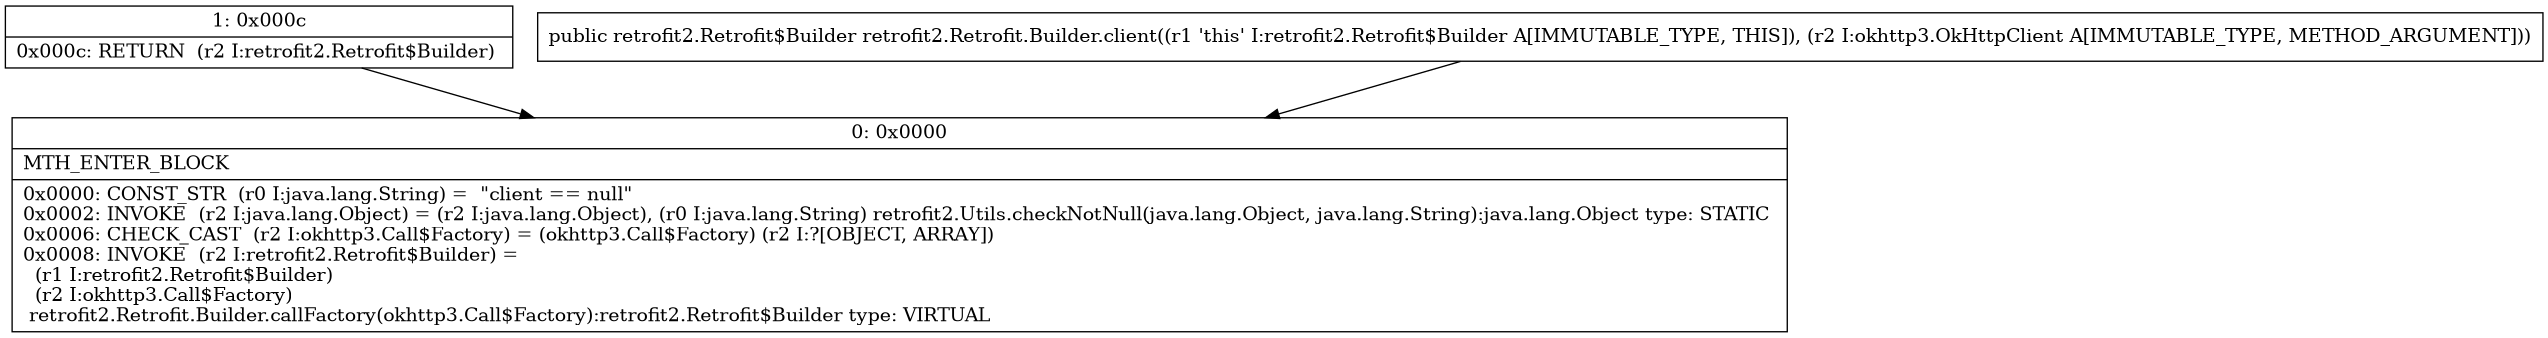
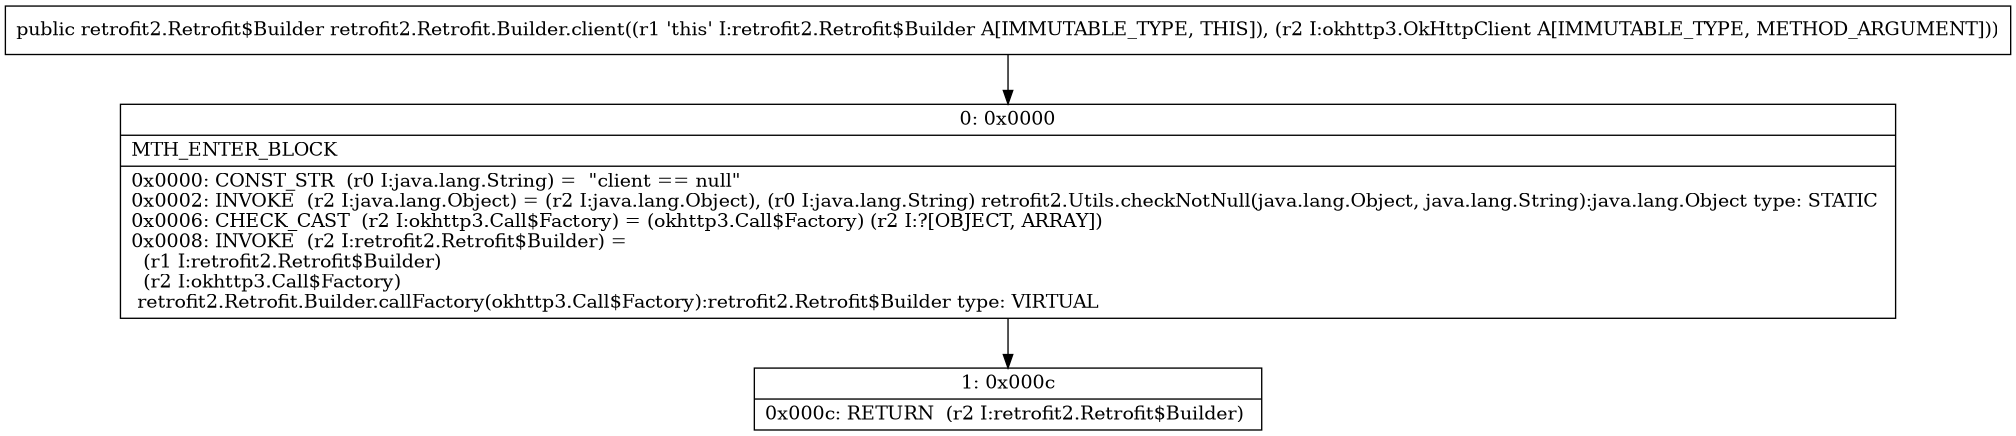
edge "1: 0x000c" -> "0: 0x0000": reversed
